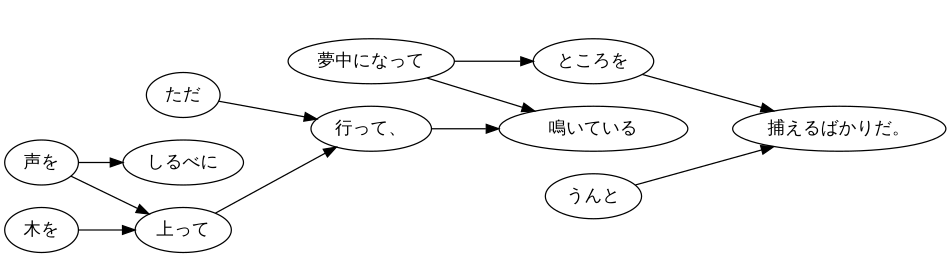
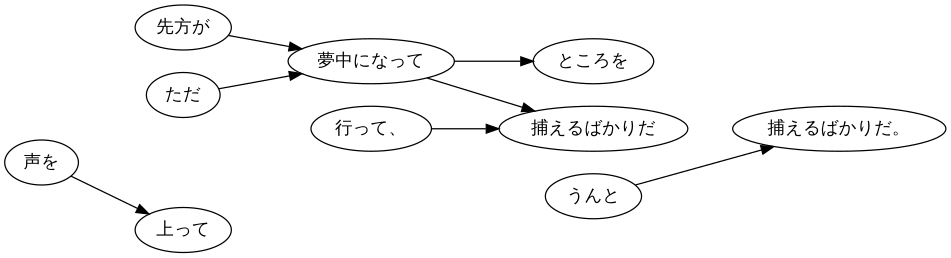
node "先方が": added
edge "ところを" -> "捕えるばかりだ。": removed
edge "ただ" -> "行って、": now "ただ" -> "夢中になって"
node "鳴いている": label "鳴いている" -> "捕えるばかりだ"
node "しるべに": removed
edge "上って" -> "行って、": removed
node "木を": removed
